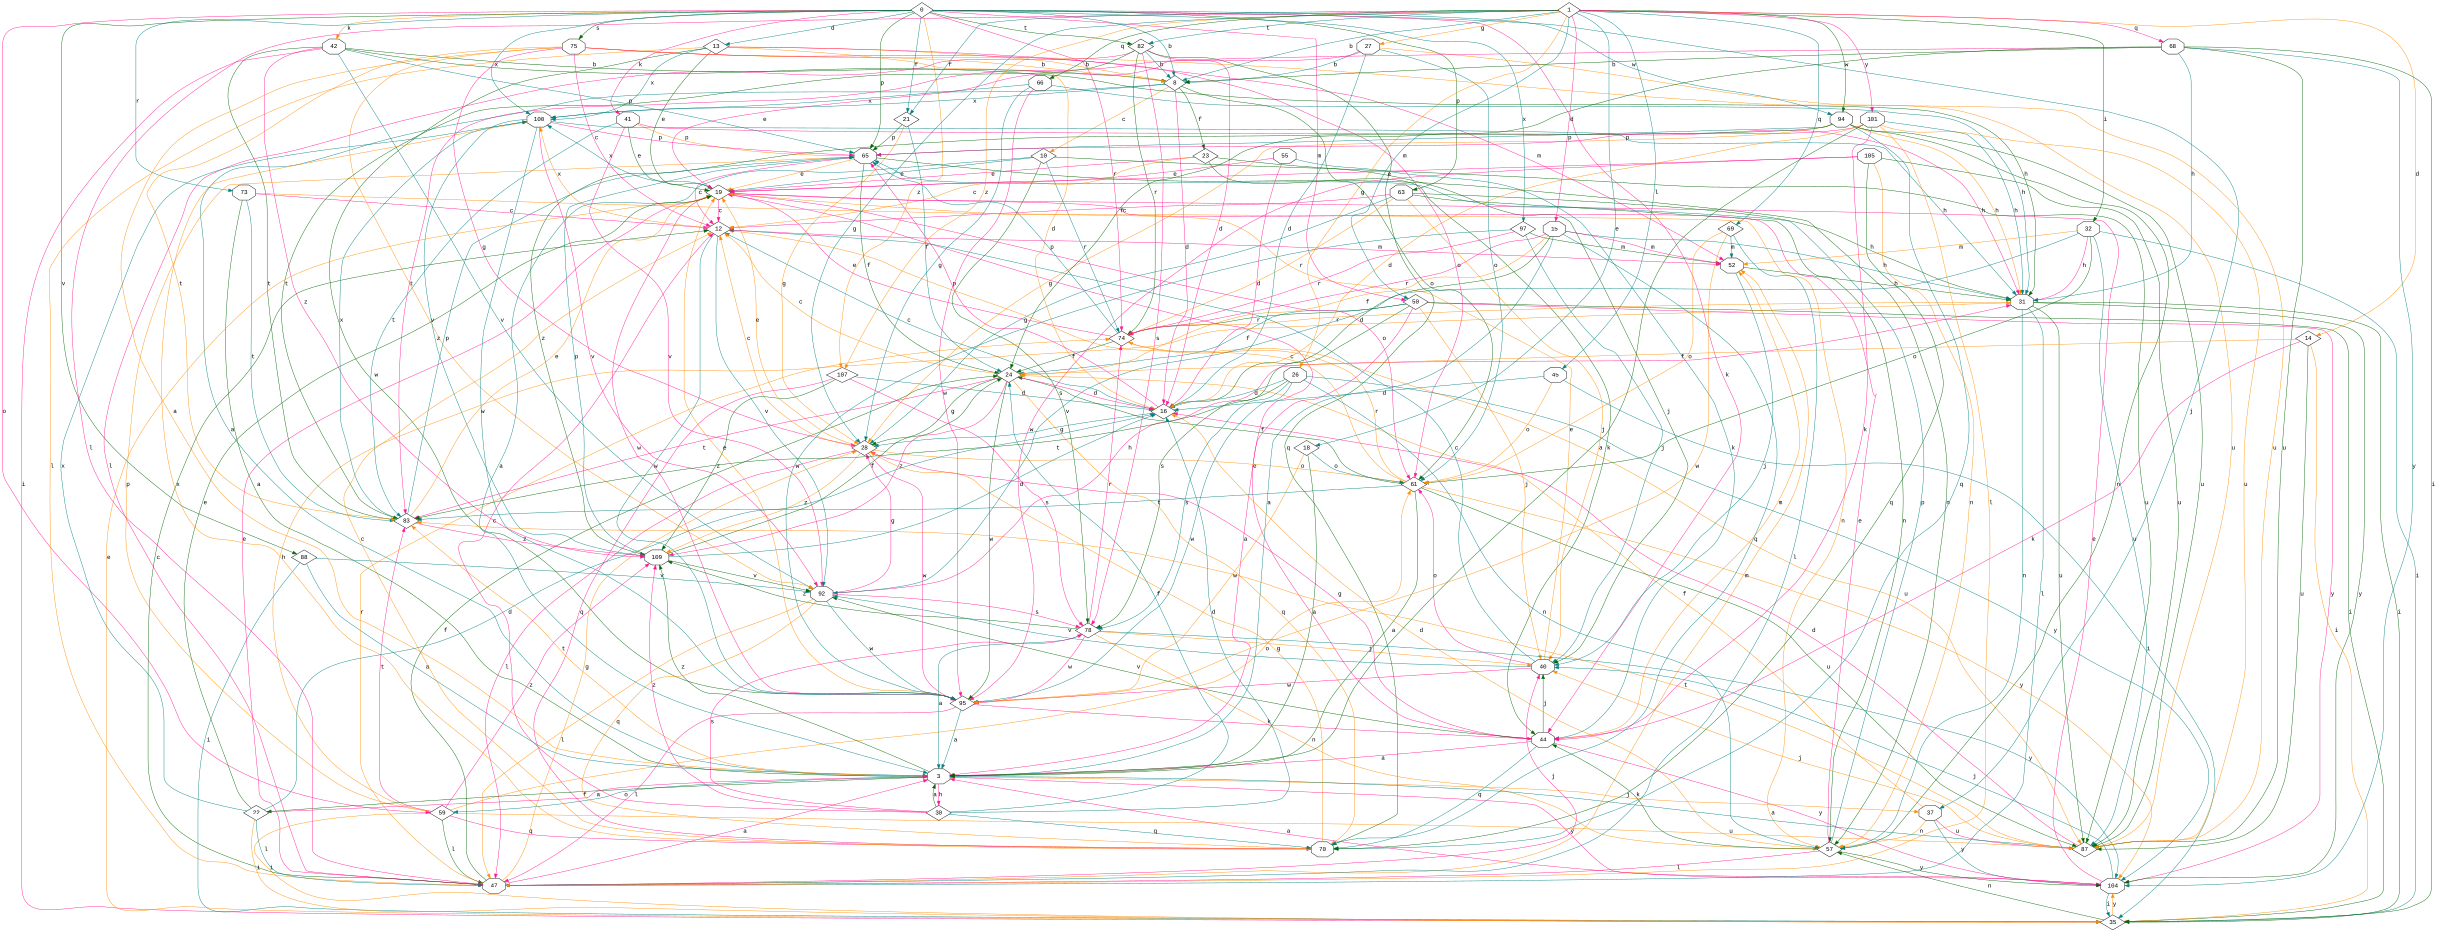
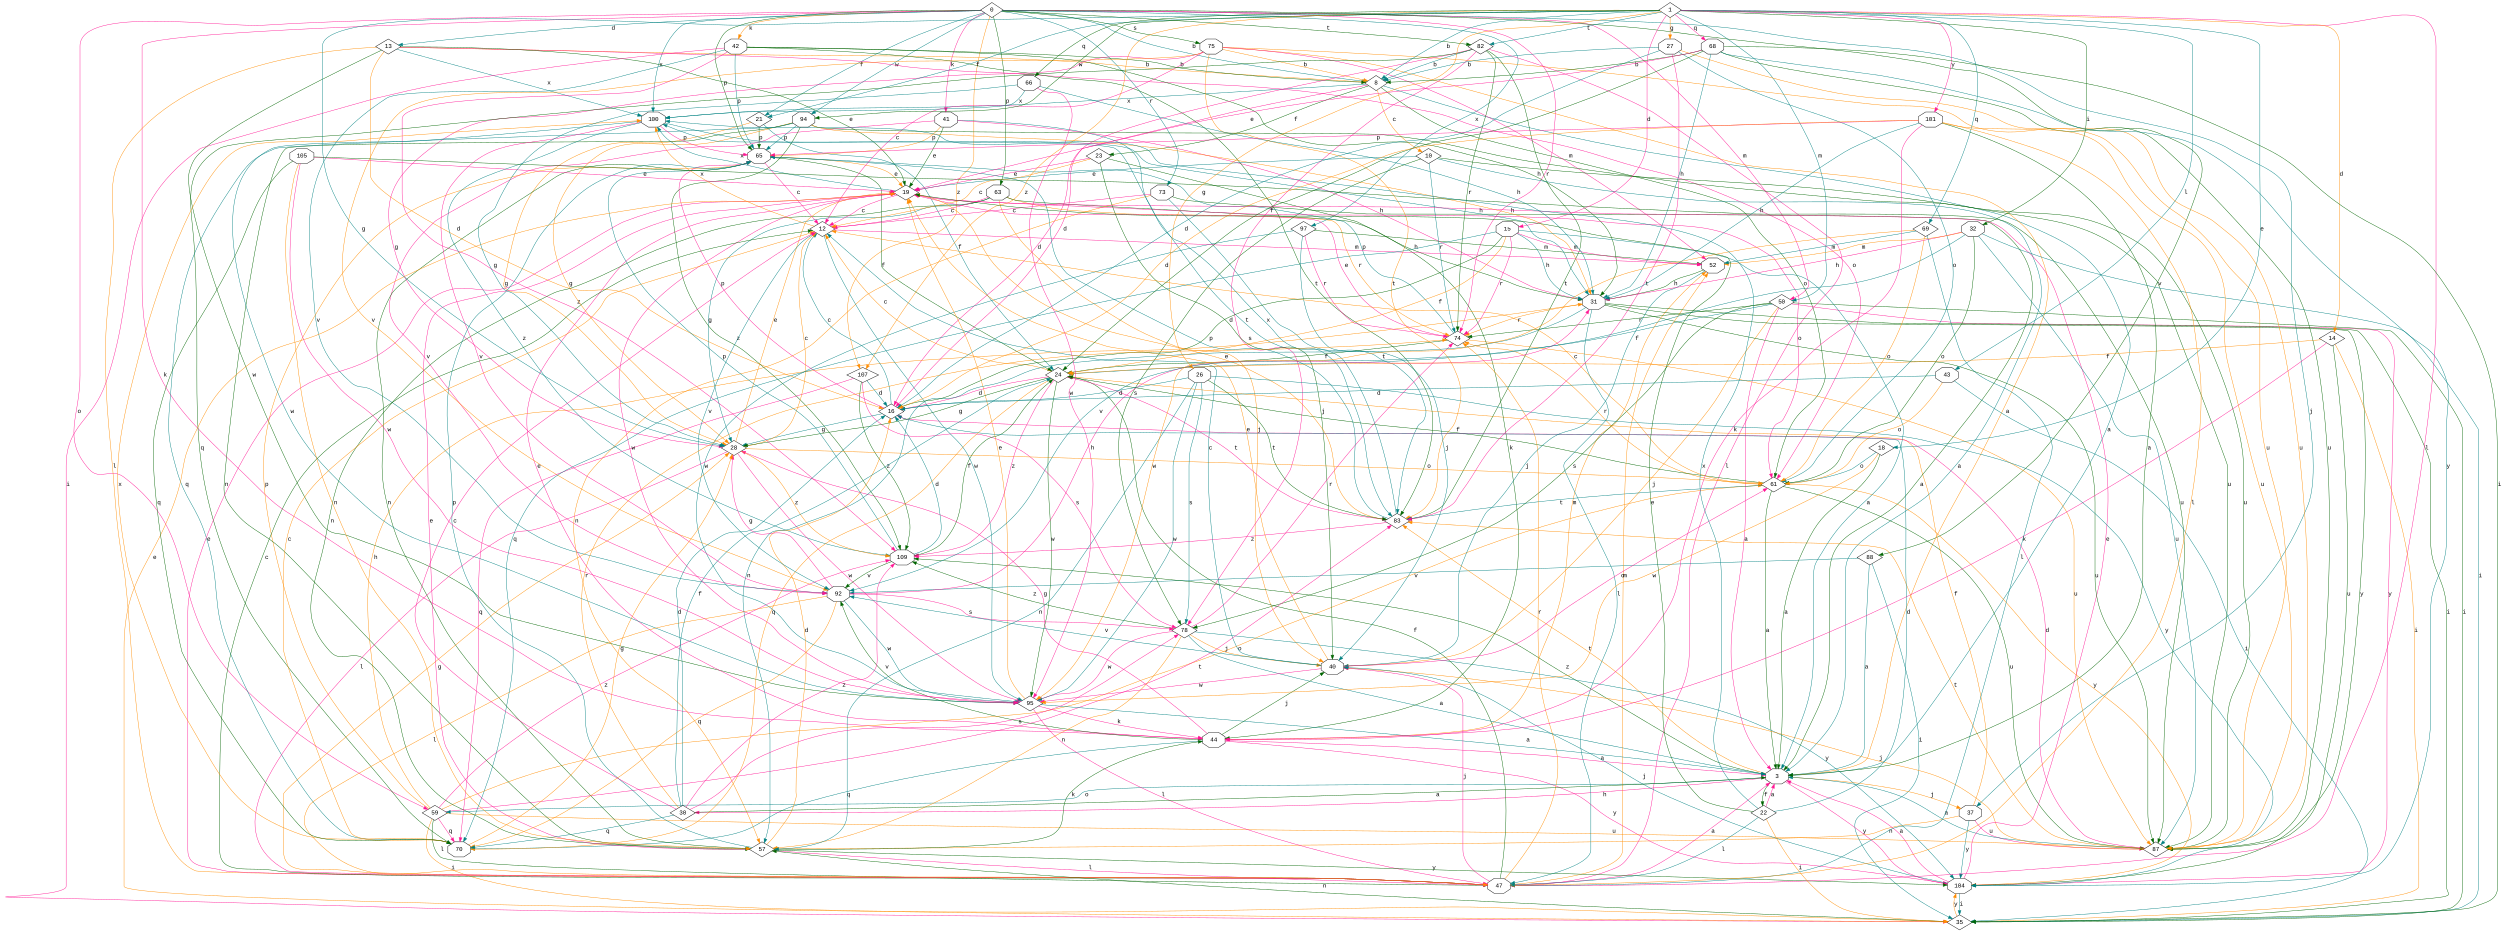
node "55": removed
node "45": label "45" -> "43"
edge "30" -> "74": added, label "r"
